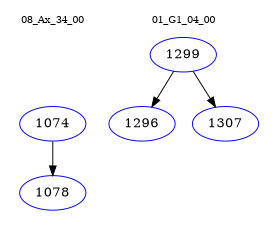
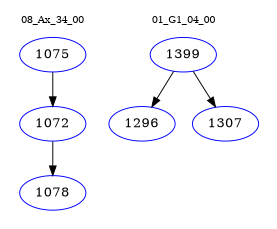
node "1075": added
node "1299": label "1299" -> "1399"
node "1074": label "1074" -> "1072"
